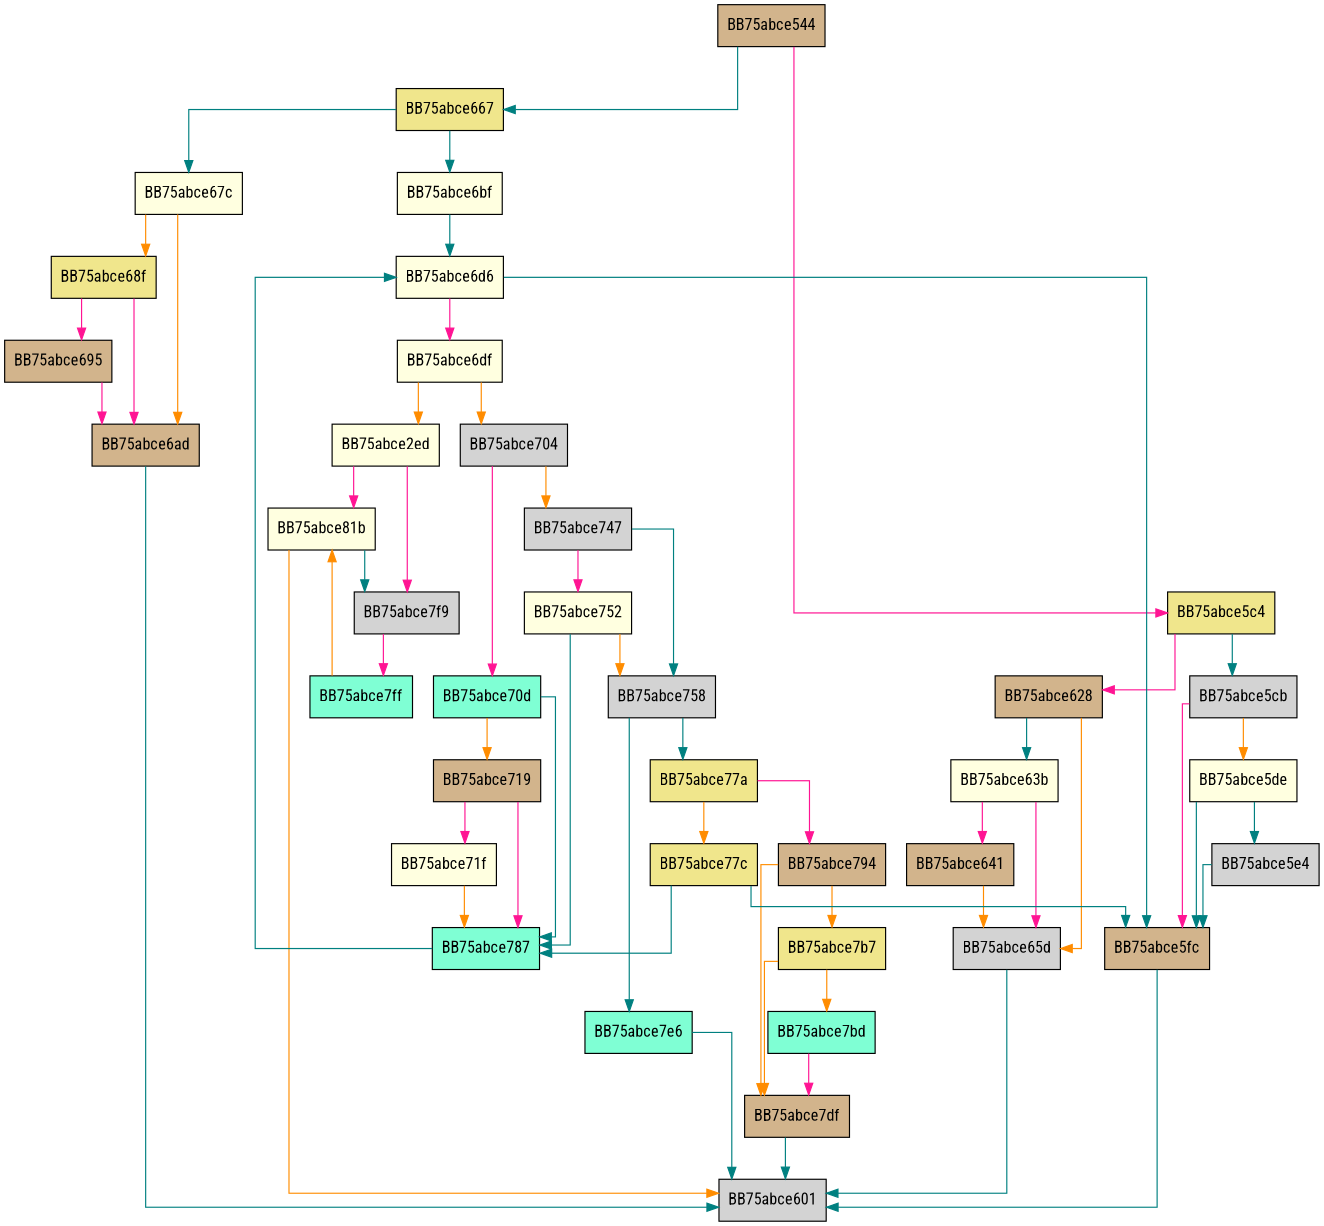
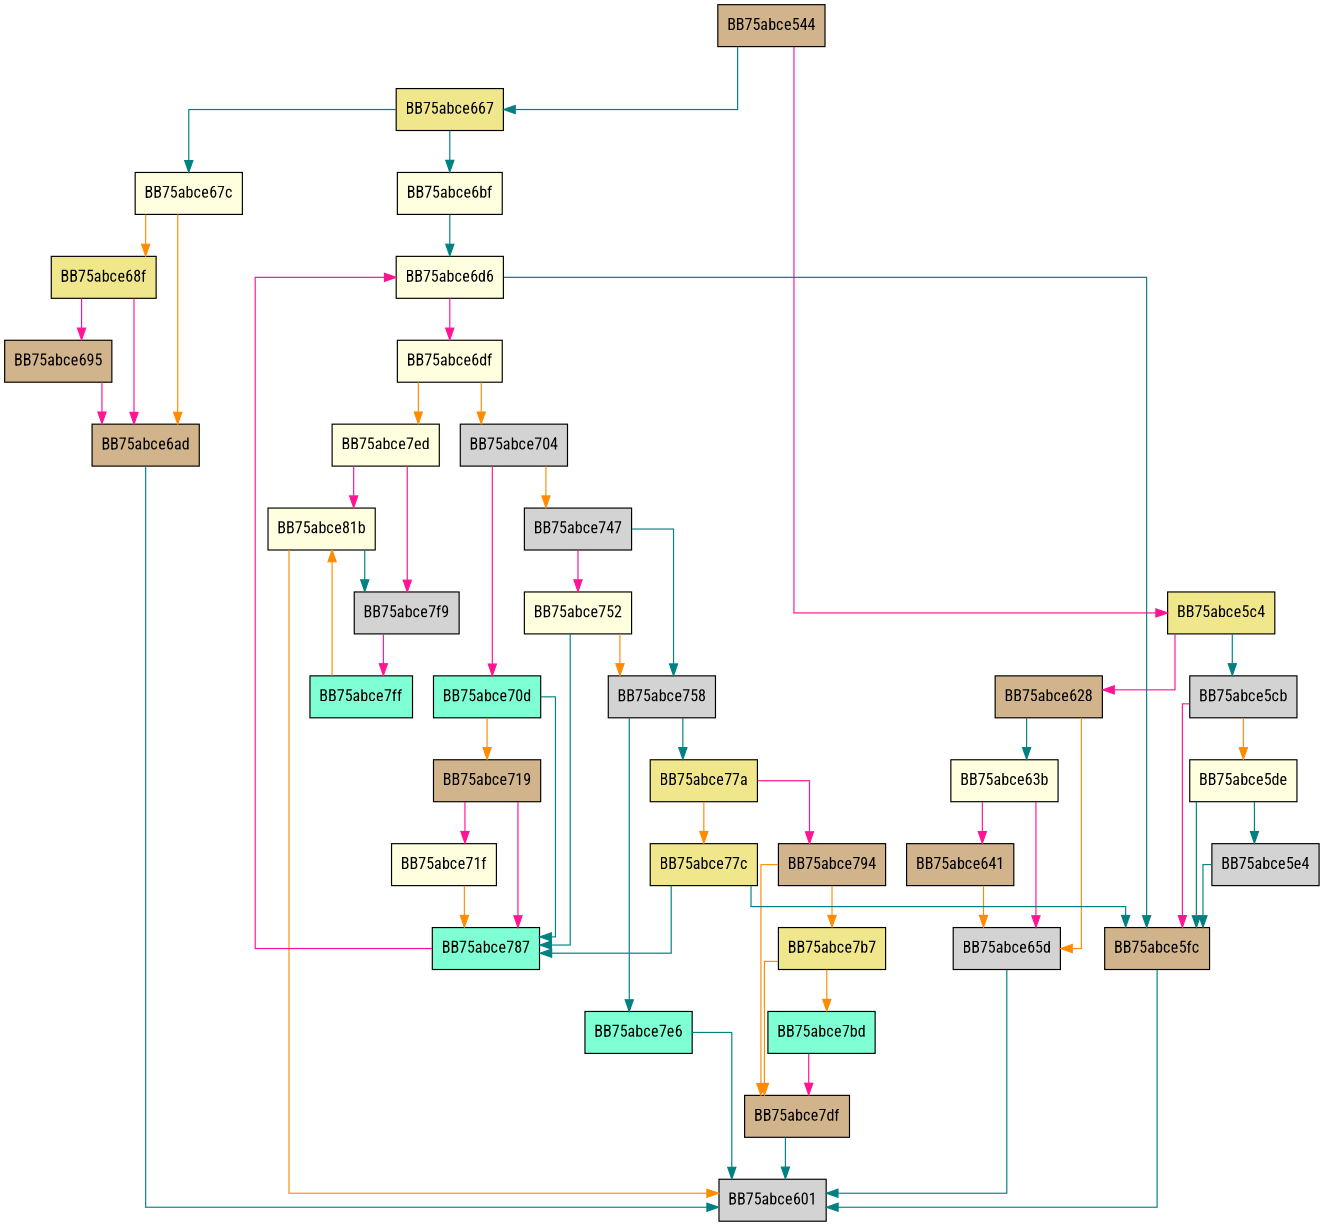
node "BB75abce2ed": label "BB75abce2ed" -> "BB75abce7ed"
edge "BB75abce787" -> "BB75abce6d6": color teal -> deeppink
